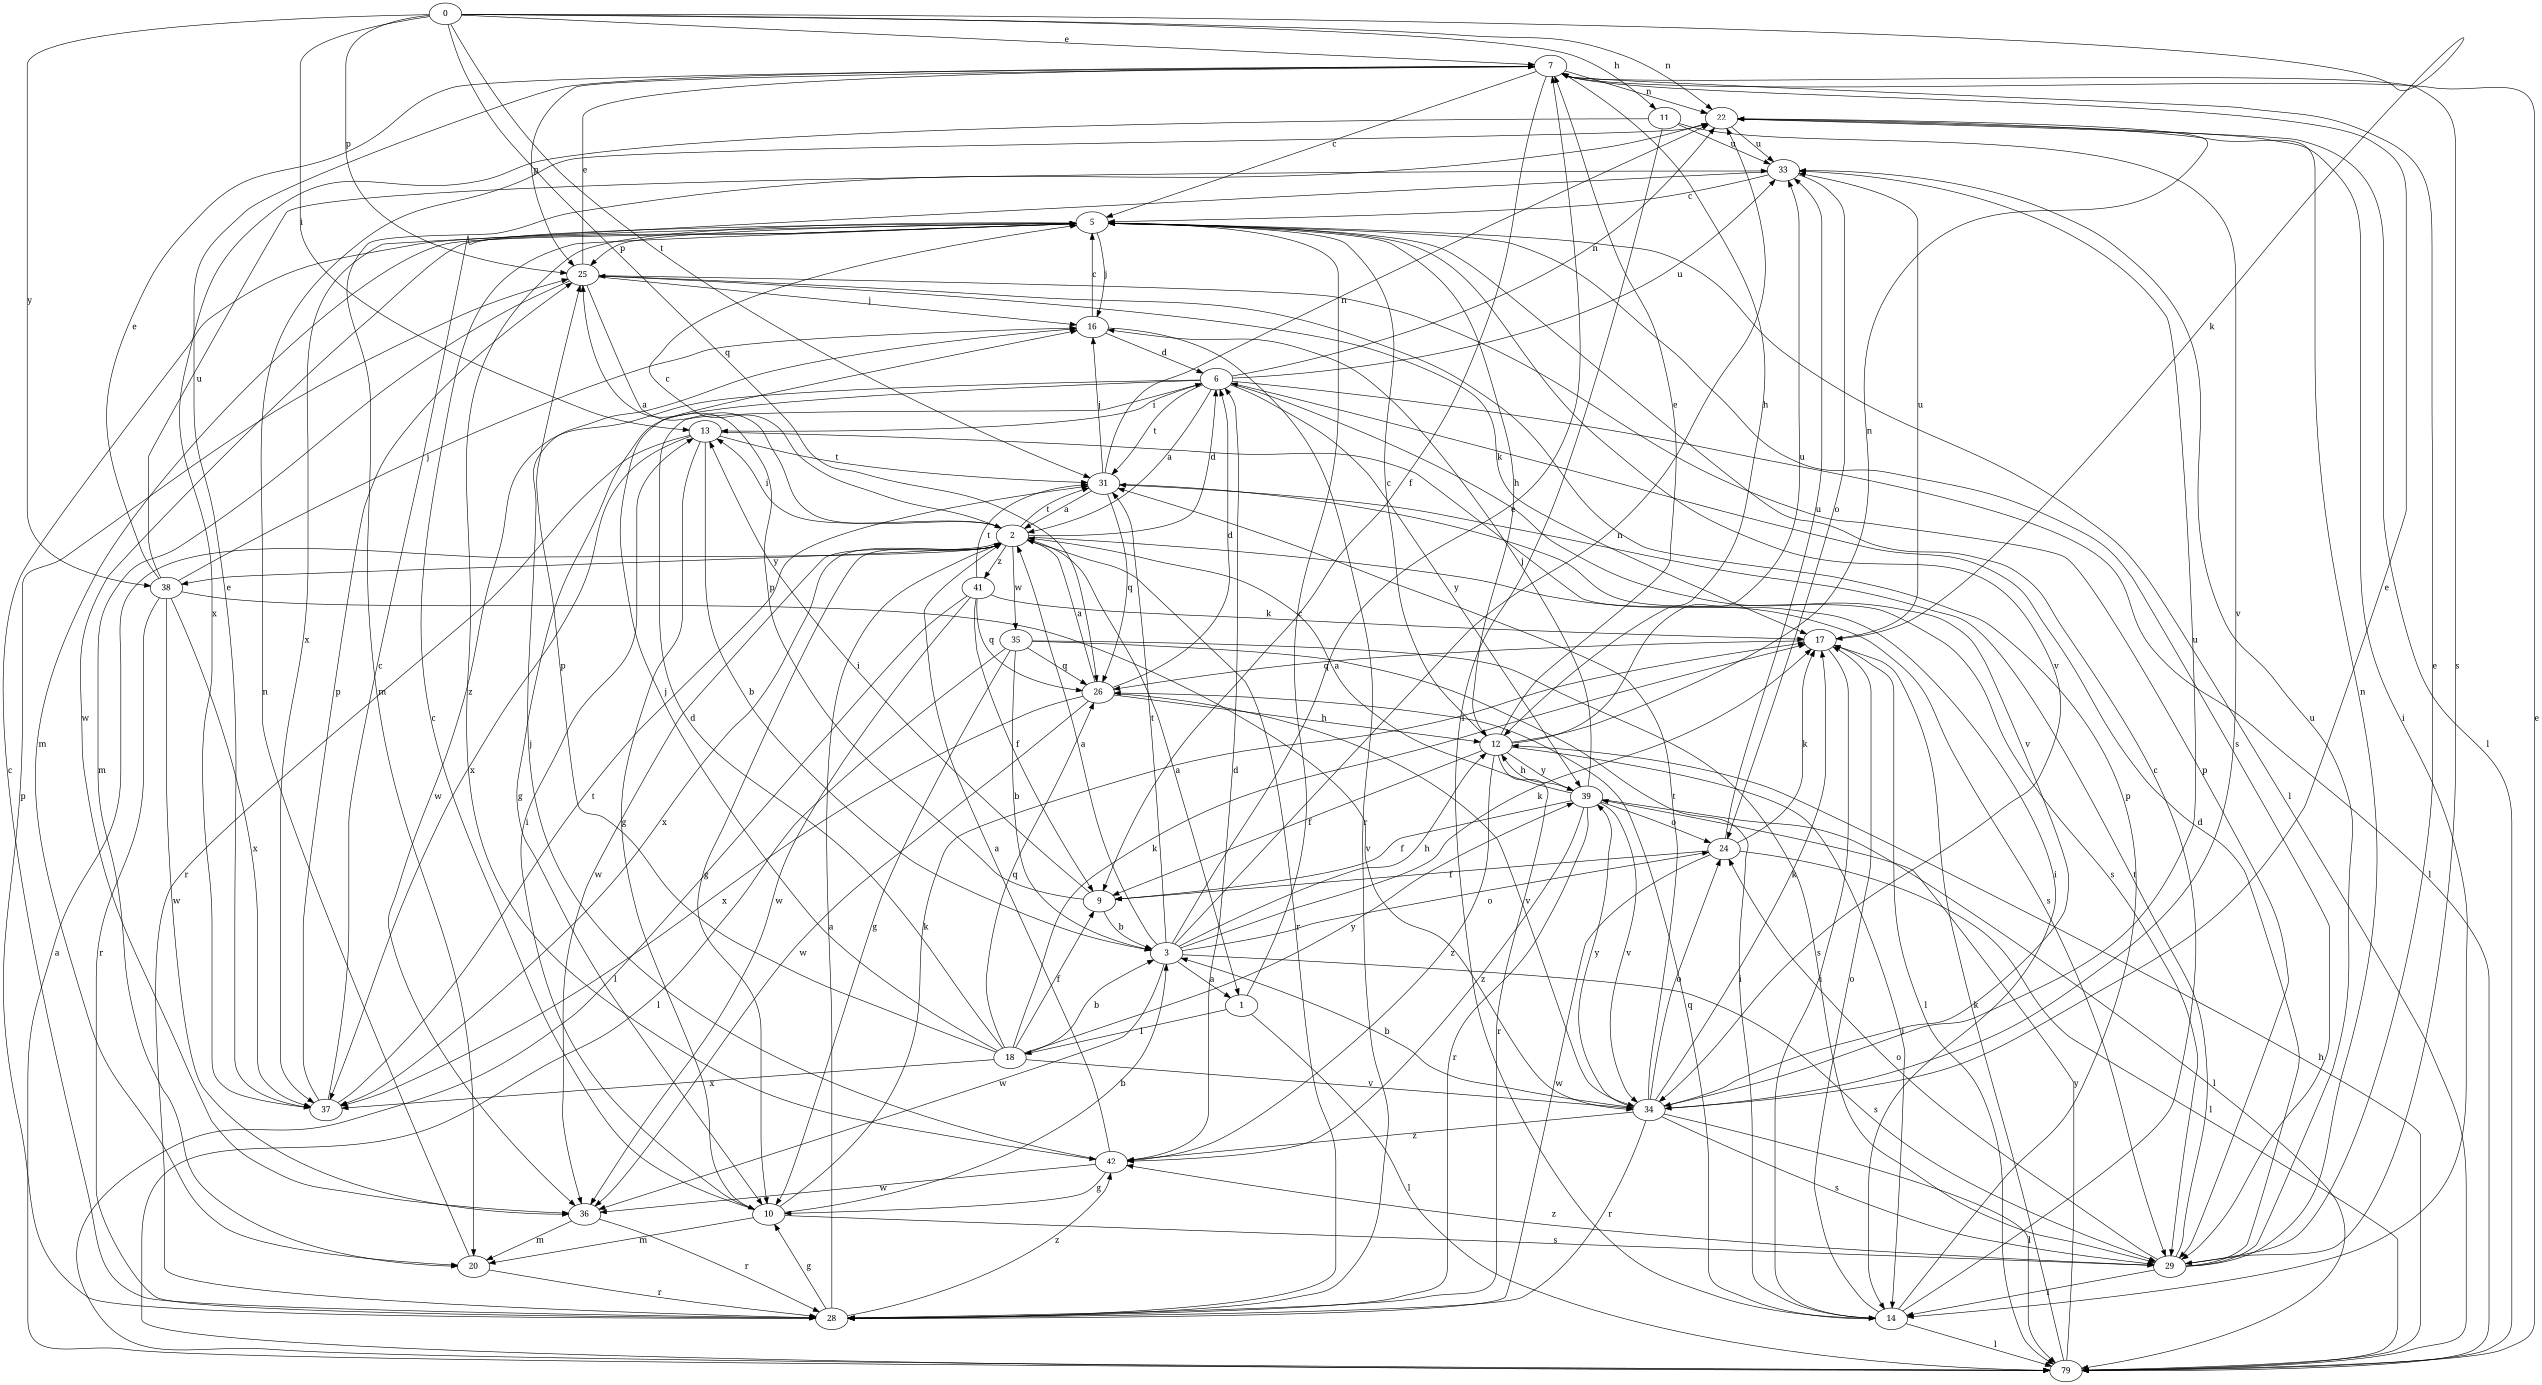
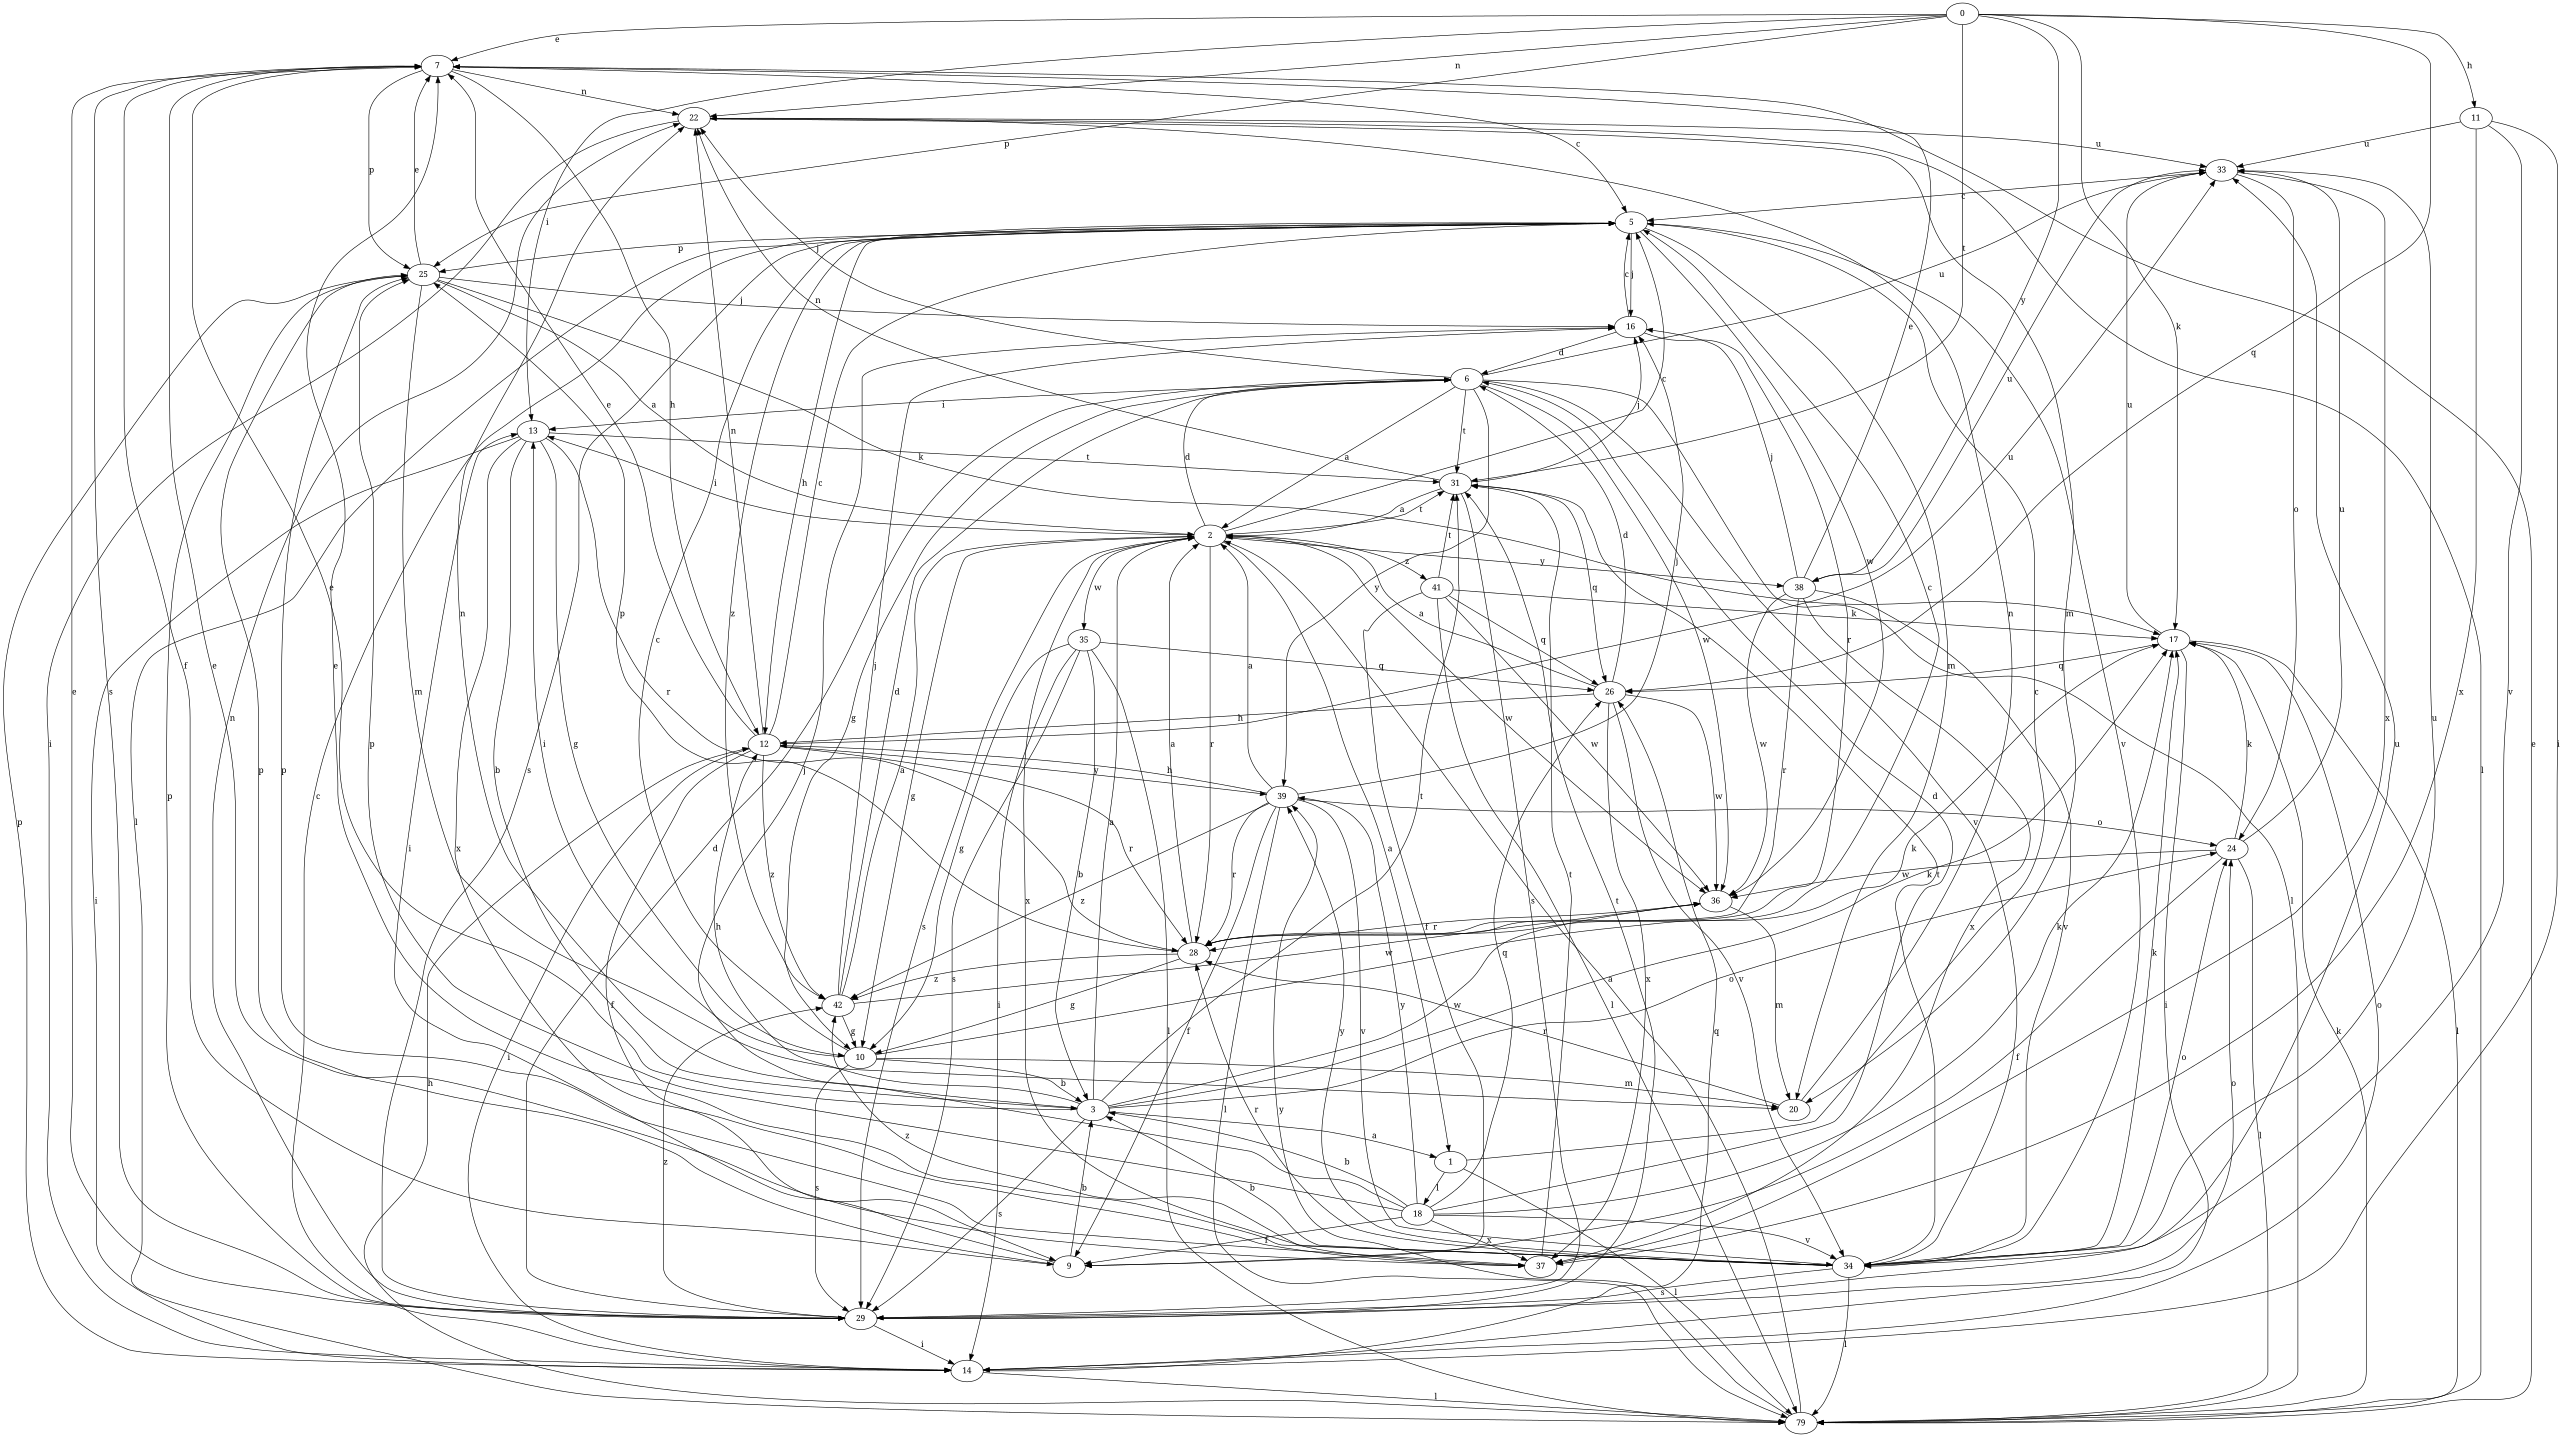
edge "6" -> "22": label "n" -> "j"
edge "37" -> "5": removed, label "c"
edge "24" -> "28": now "24" -> "36"
